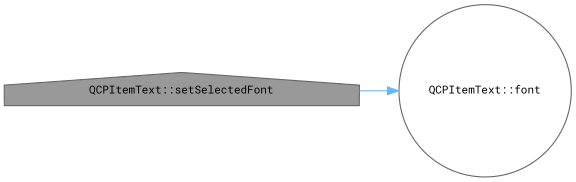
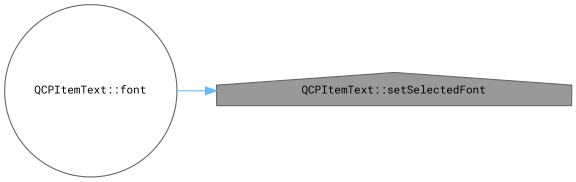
edge "QCPItemText::setSelectedFont" -> "QCPItemText::font": reversed
